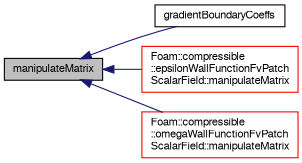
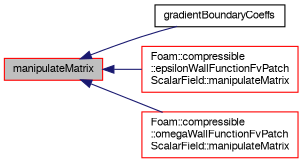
node "manipulateMatrix": color black -> red
